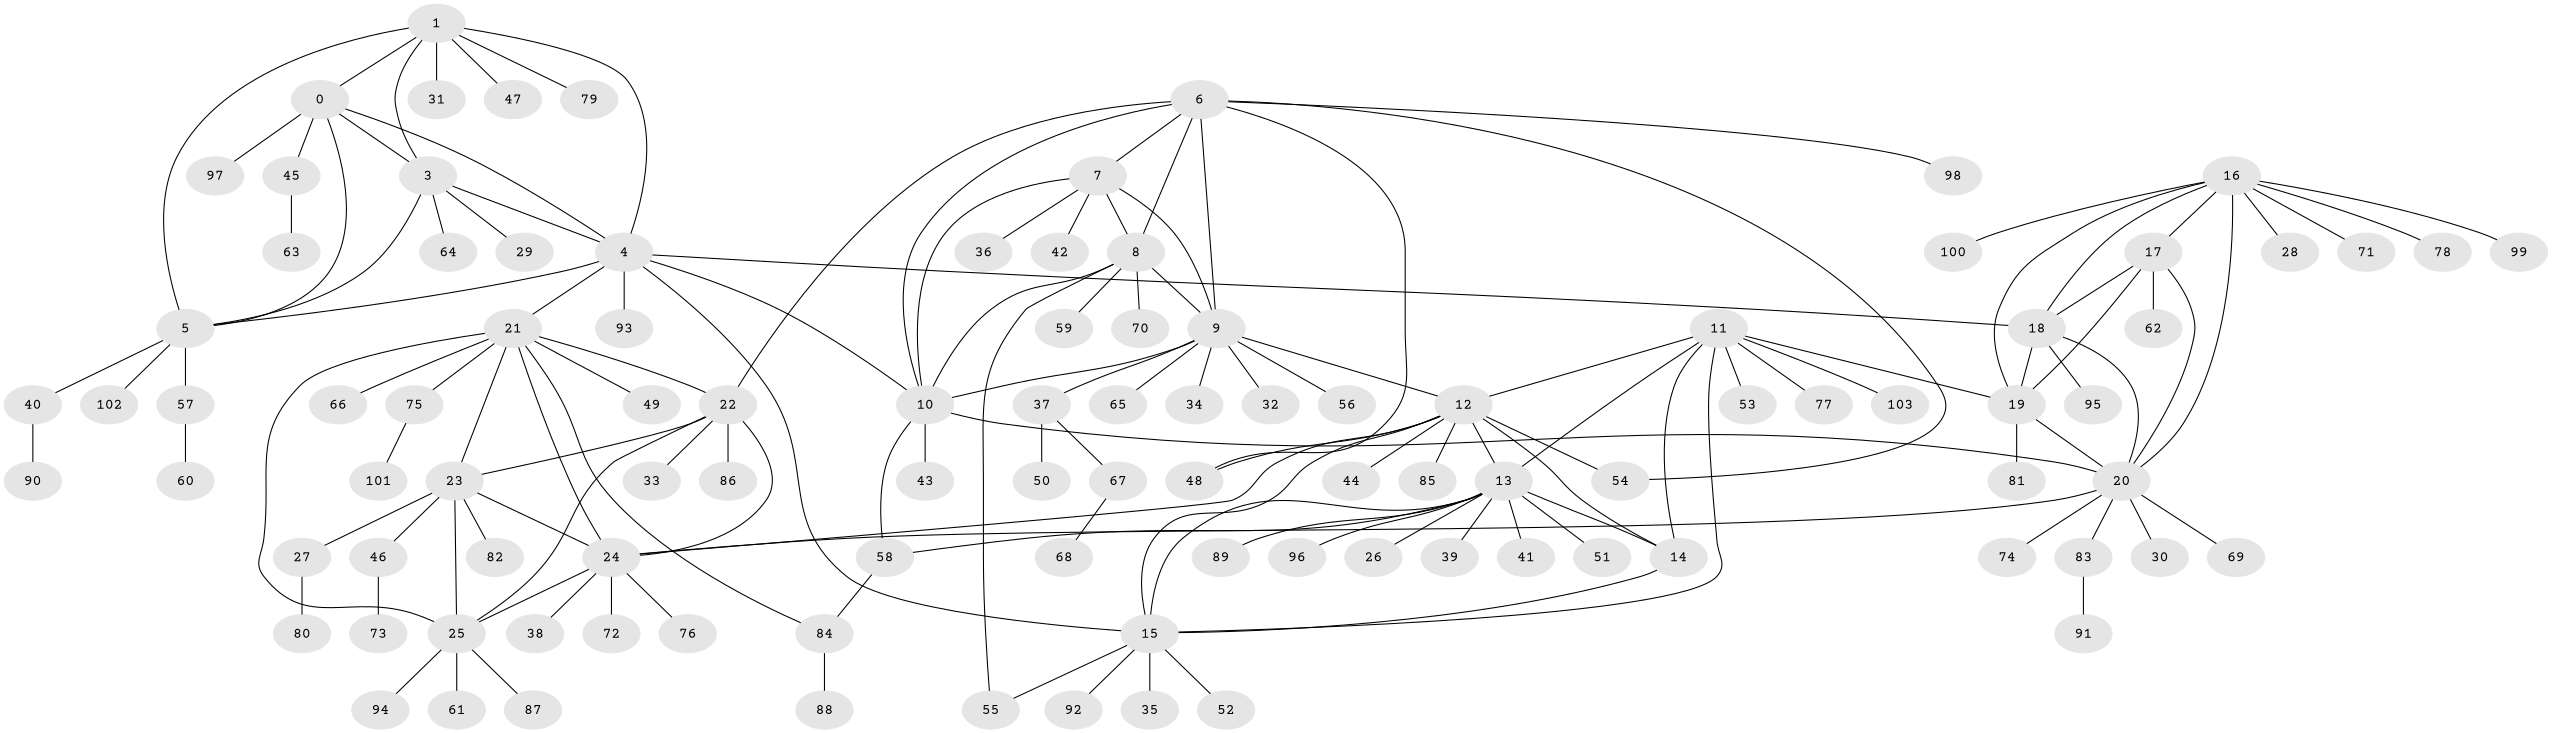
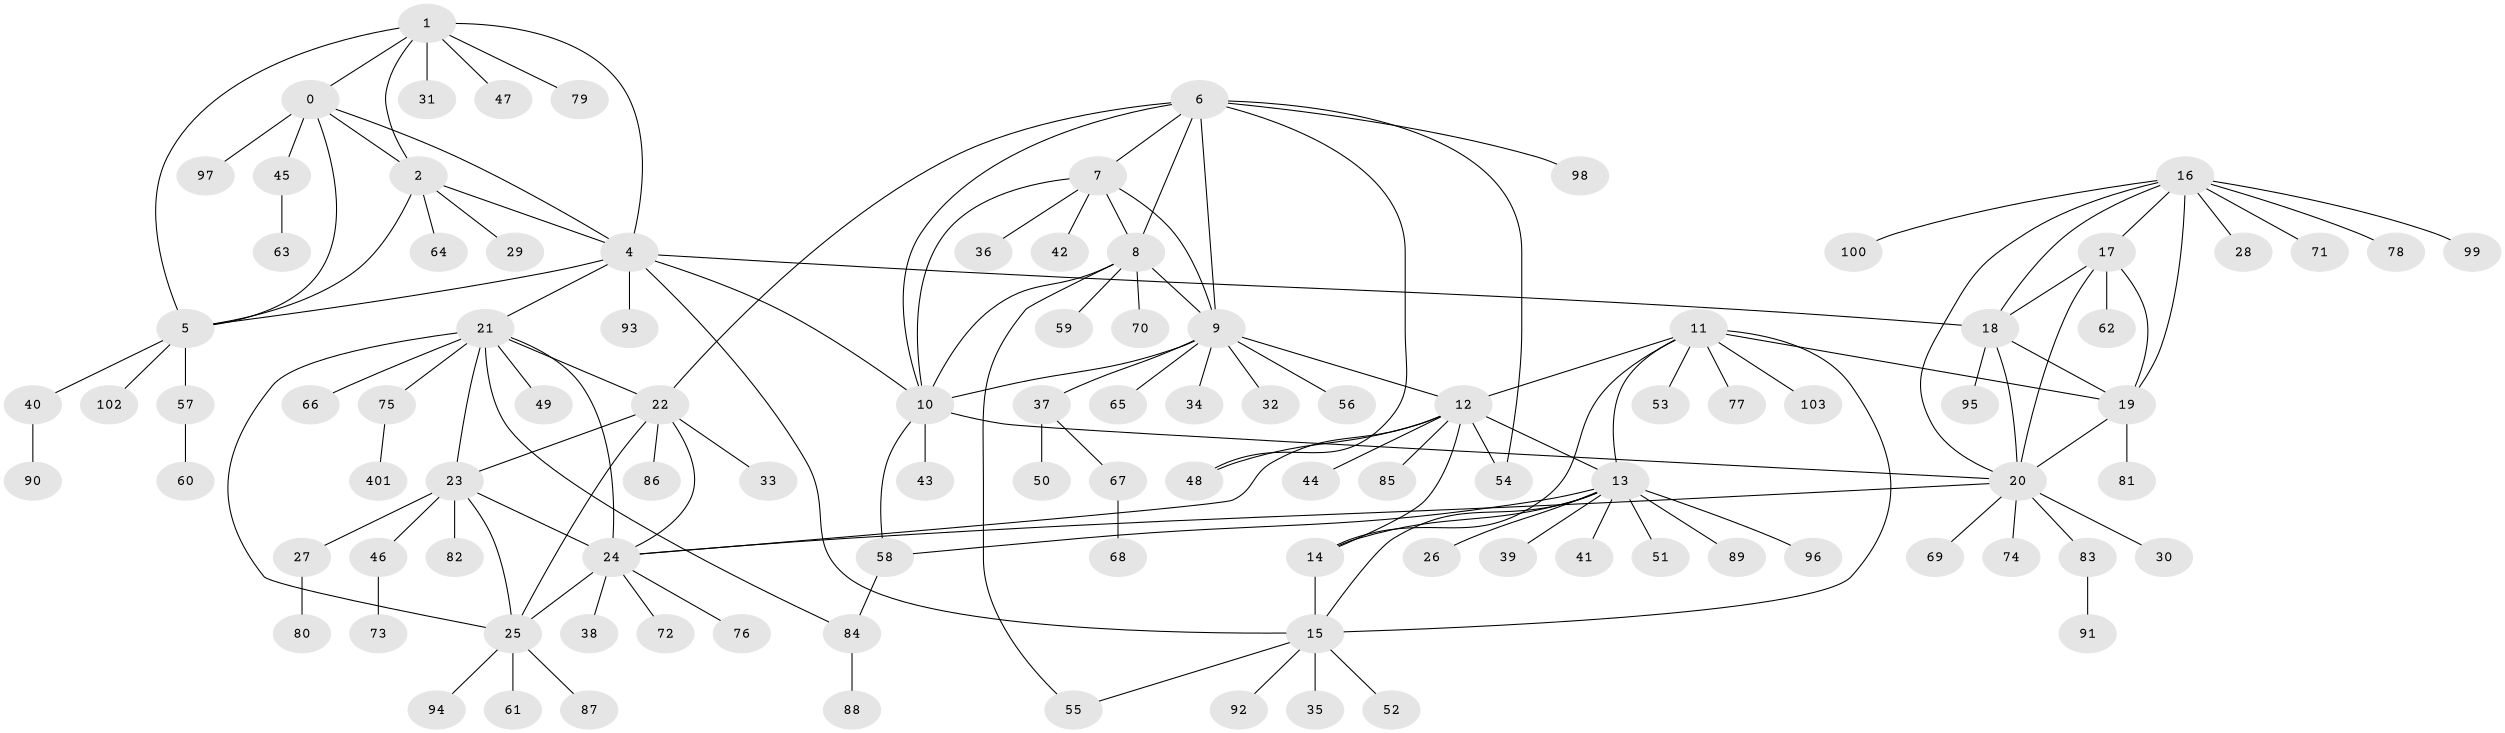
node "3": label "3" -> "2"
node "101": label "101" -> "401"
edge "12" -- "15": removed
